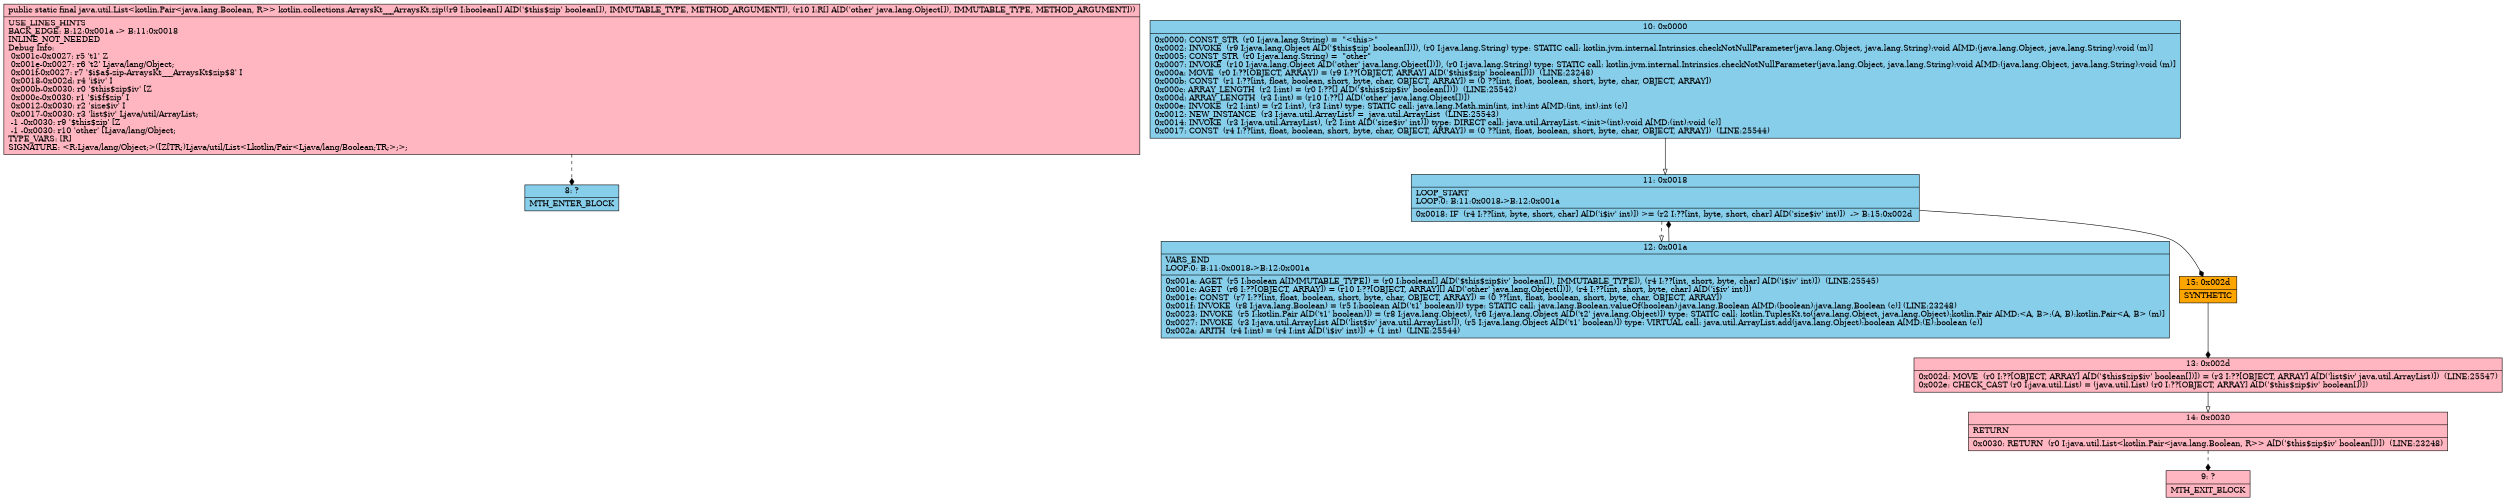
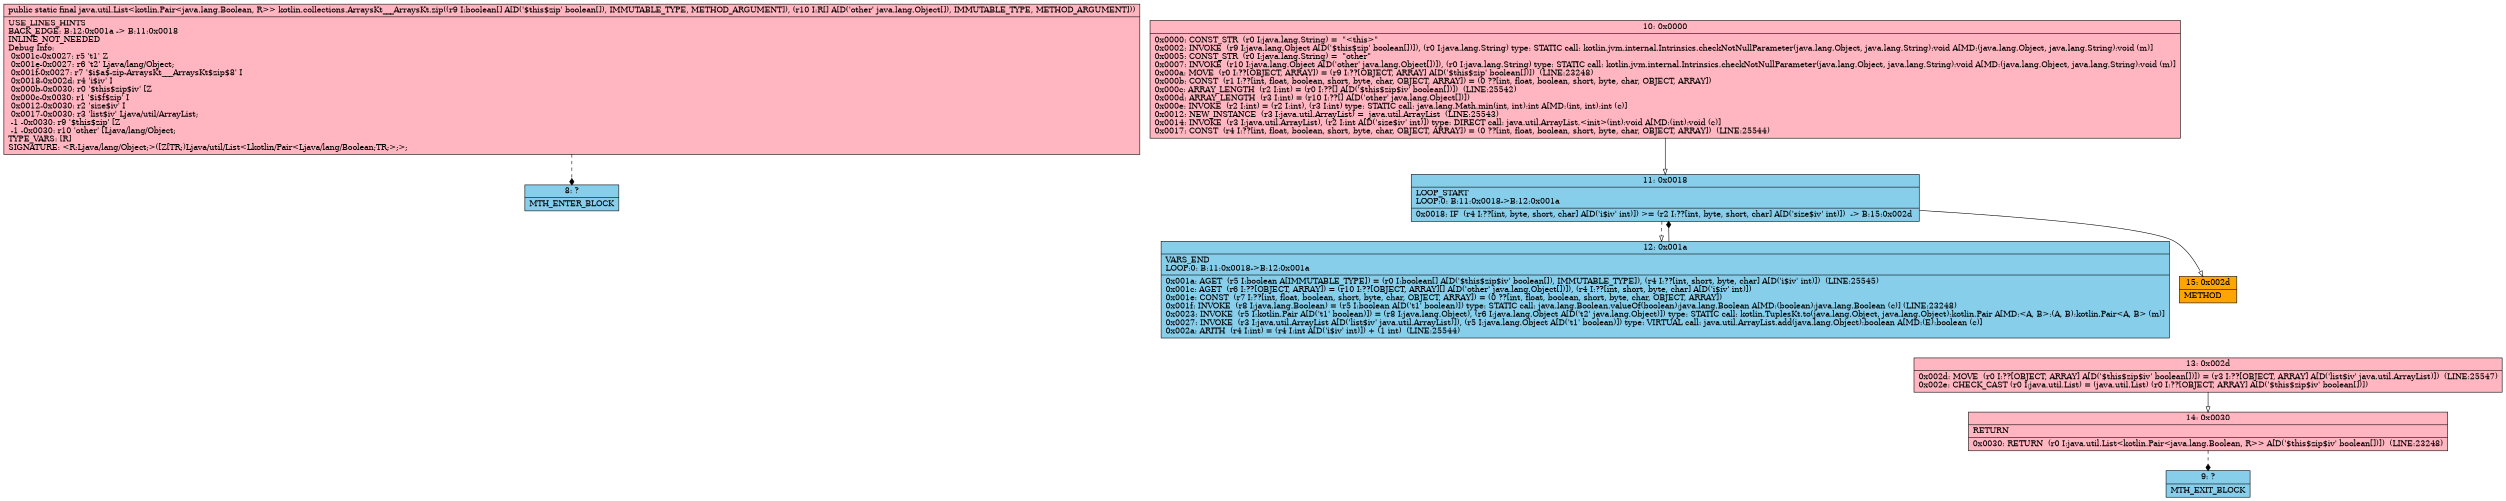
node "10: 0x0000": fillcolor skyblue -> lightpink
edge "11: 0x0018" -> "15: 0x002d": arrowhead diamond -> onormal
node "15: 0x002d": text "SYNTHETIC" -> "METHOD"
edge "15: 0x002d" -> "13: 0x002d": removed
node "9: ?": fillcolor lightpink -> skyblue
